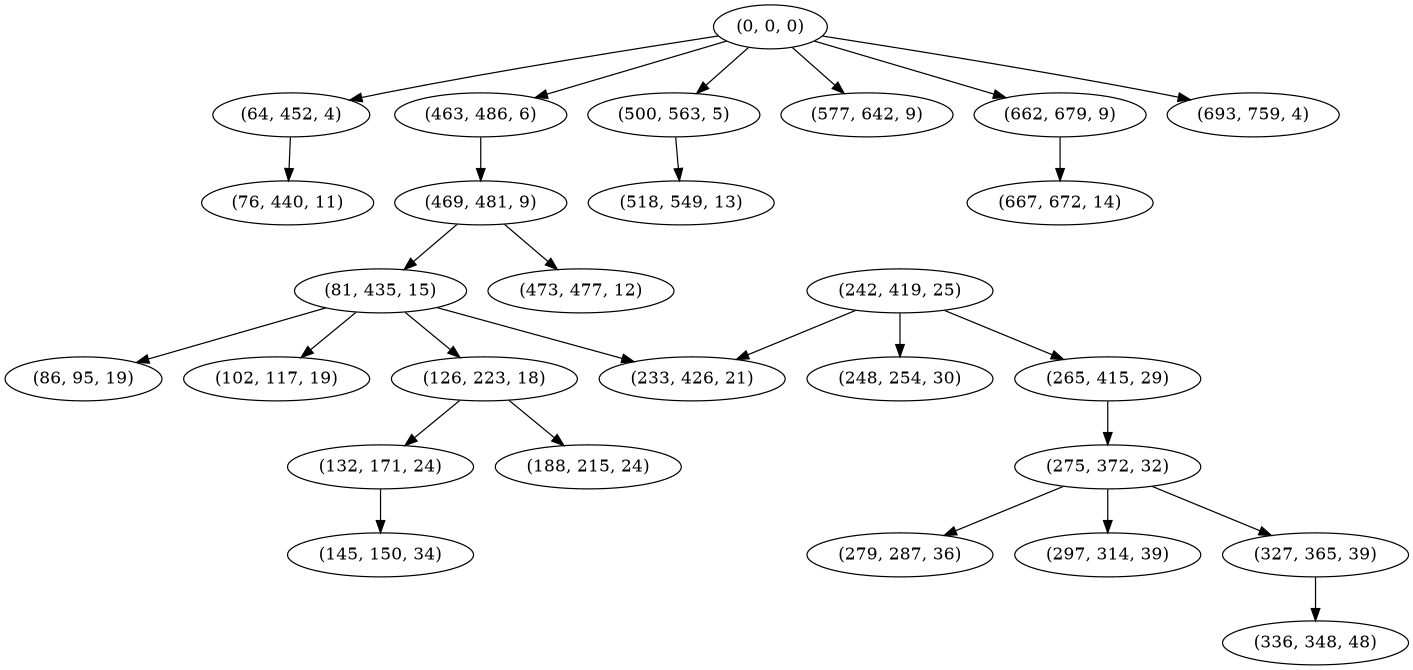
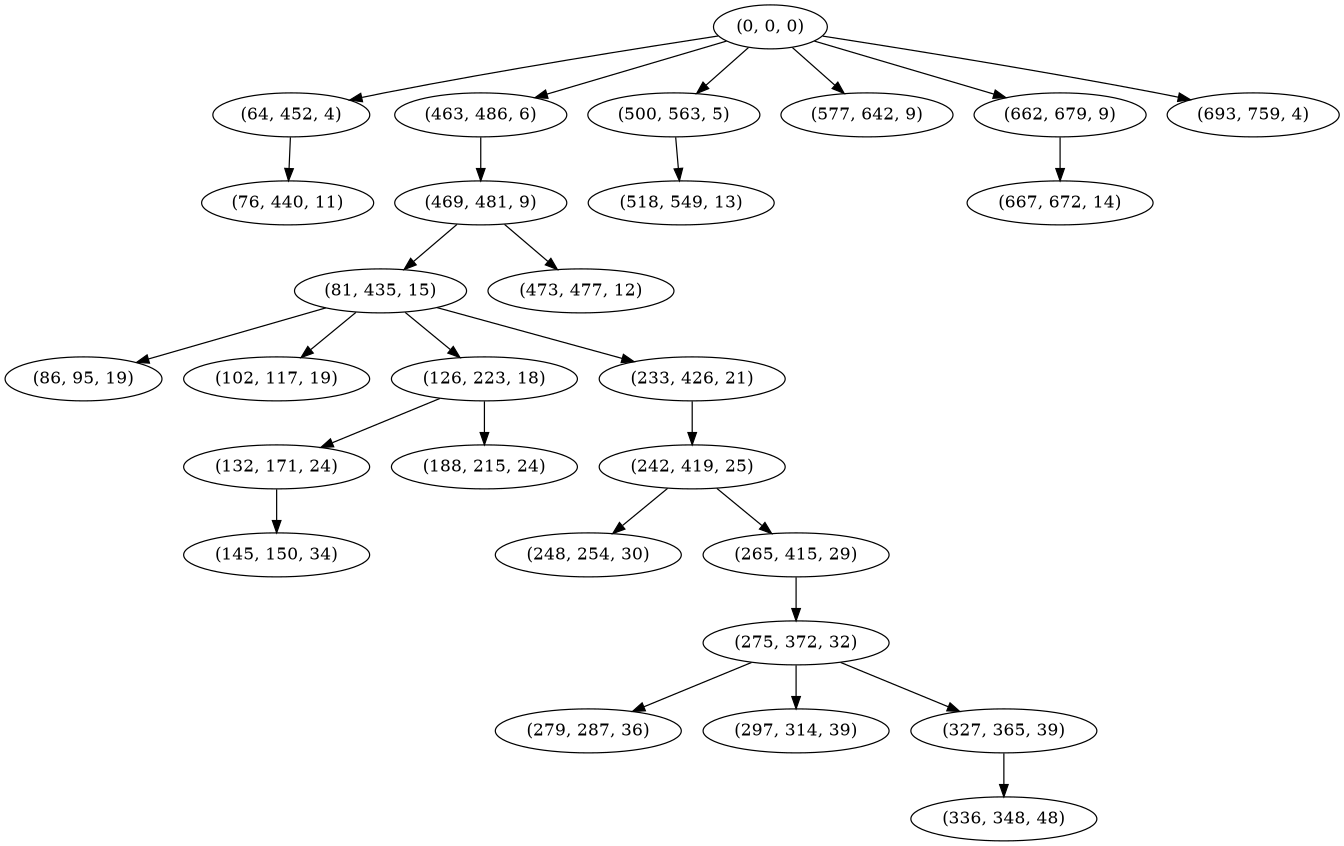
edge "(242, 419, 25)" -> "(233, 426, 21)": reversed
